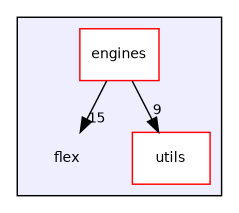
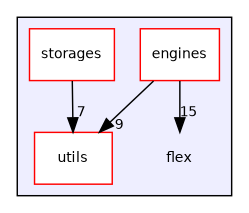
node "storages": added
